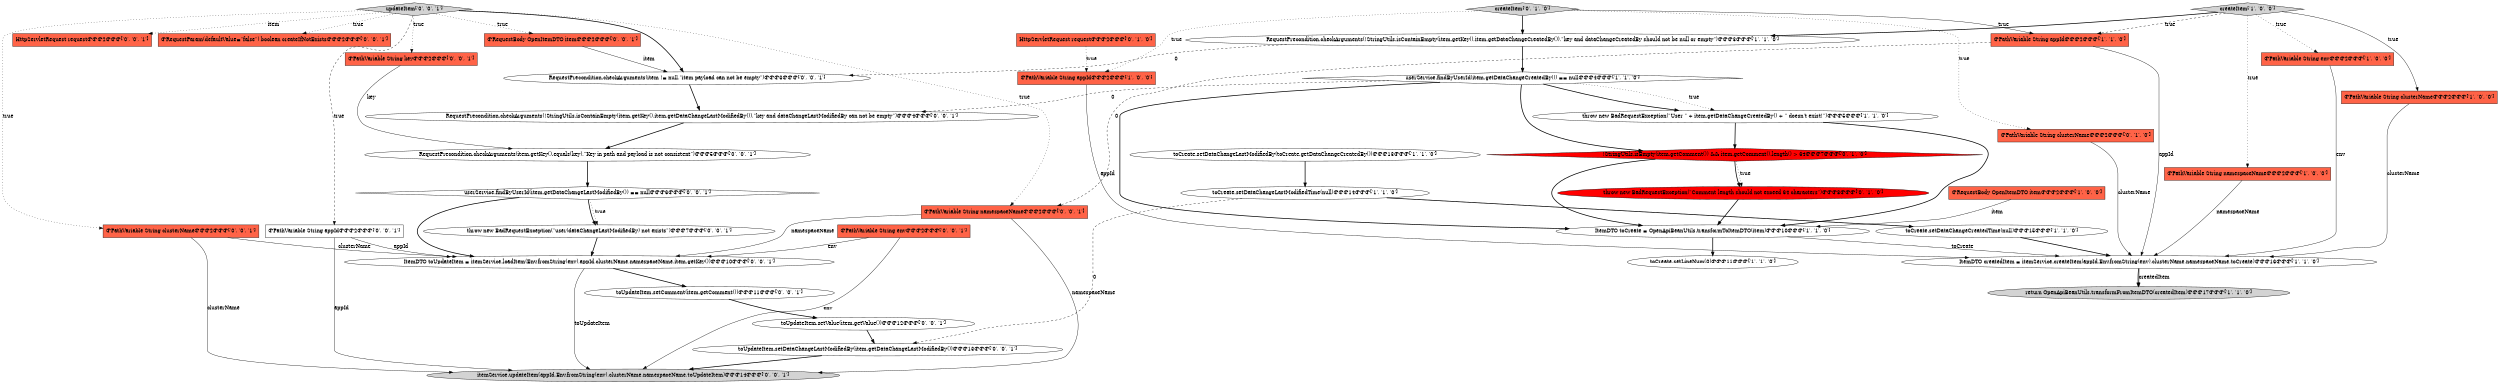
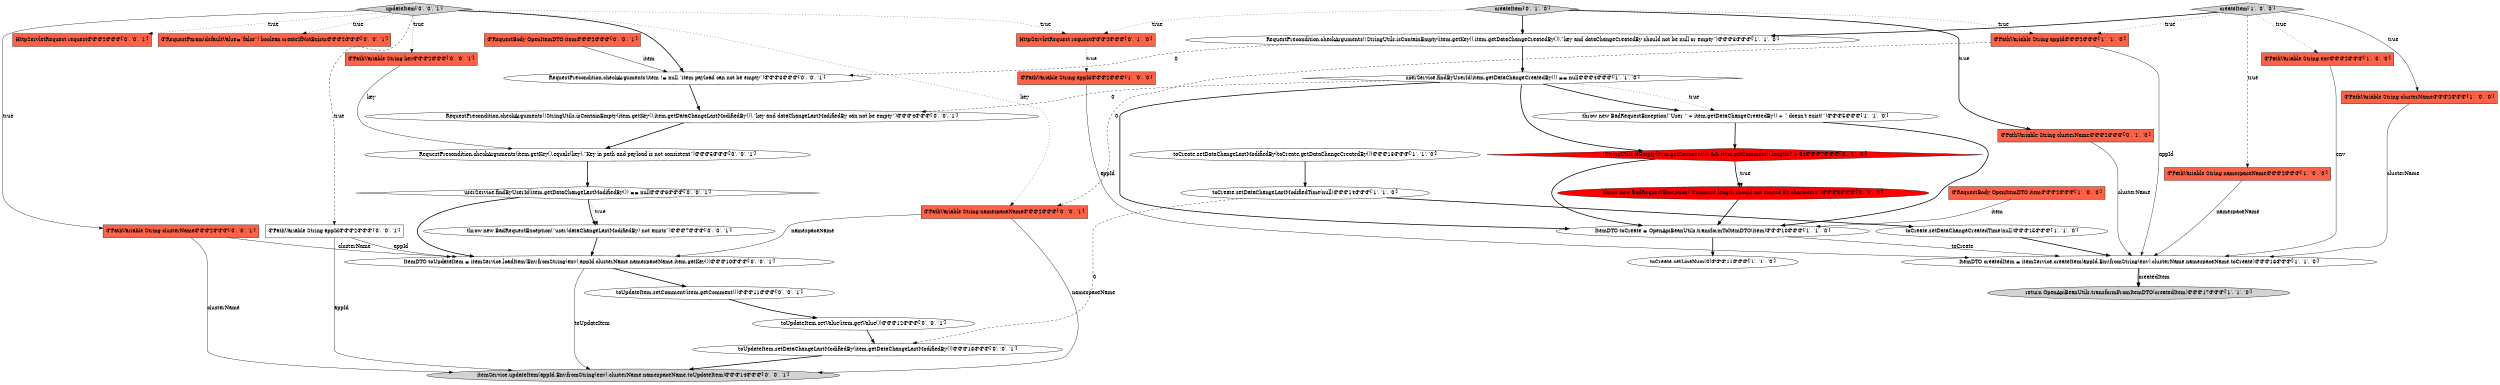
edge "createItem['0', '1', '0']" -> "@PathVariable String appId@@@2@@@['1', '1', '0']": style solid -> dotted
edge "createItem['0', '1', '0']" -> "@PathVariable String appId@@@2@@@['1', '0', '0']": now "createItem['0', '1', '0']" -> "HttpServletRequest request@@@2@@@['0', '1', '0']"
edge "createItem['0', '1', '0']" -> "@PathVariable String clusterName@@@2@@@['0', '1', '0']": style dotted -> bold
edge "updateItem['0', '0', '1']" -> "@RequestBody OpenItemDTO item@@@2@@@['0', '0', '1']": now "updateItem['0', '0', '1']" -> "HttpServletRequest request@@@2@@@['0', '1', '0']"
edge "createItem['1', '0', '0']" -> "@PathVariable String appId@@@2@@@['1', '1', '0']": style dashed -> dotted
edge "updateItem['0', '0', '1']" -> "HttpServletRequest request@@@2@@@['0', '0', '1']": label "item" -> "true"
edge "updateItem['0', '0', '1']" -> "@PathVariable String clusterName@@@2@@@['0', '0', '1']": style dotted -> solid
edge "createItem['1', '0', '0']" -> "@PathVariable String namespaceName@@@2@@@['1', '0', '0']": style dotted -> dashed
edge "updateItem['0', '0', '1']" -> "@PathVariable String namespaceName@@@2@@@['0', '0', '1']": label "true" -> "key"
node "@PathVariable String env@@@2@@@['0', '0', '1']": removed
